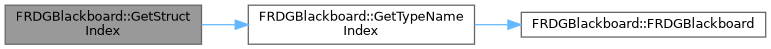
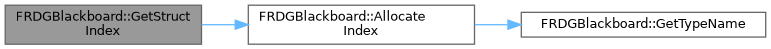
node "FRDGBlackboard::GetTypeName Index": label "FRDGBlackboard::GetTypeName Index" -> "FRDGBlackboard::Allocate Index"
node "FRDGBlackboard::FRDGBlackboard": label "FRDGBlackboard::FRDGBlackboard" -> "FRDGBlackboard::GetTypeName"
